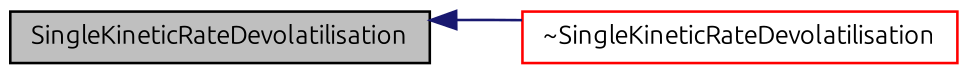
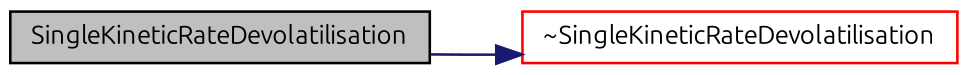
edge "~SingleKineticRateDevolatilisation" -> "SingleKineticRateDevolatilisation": reversed
